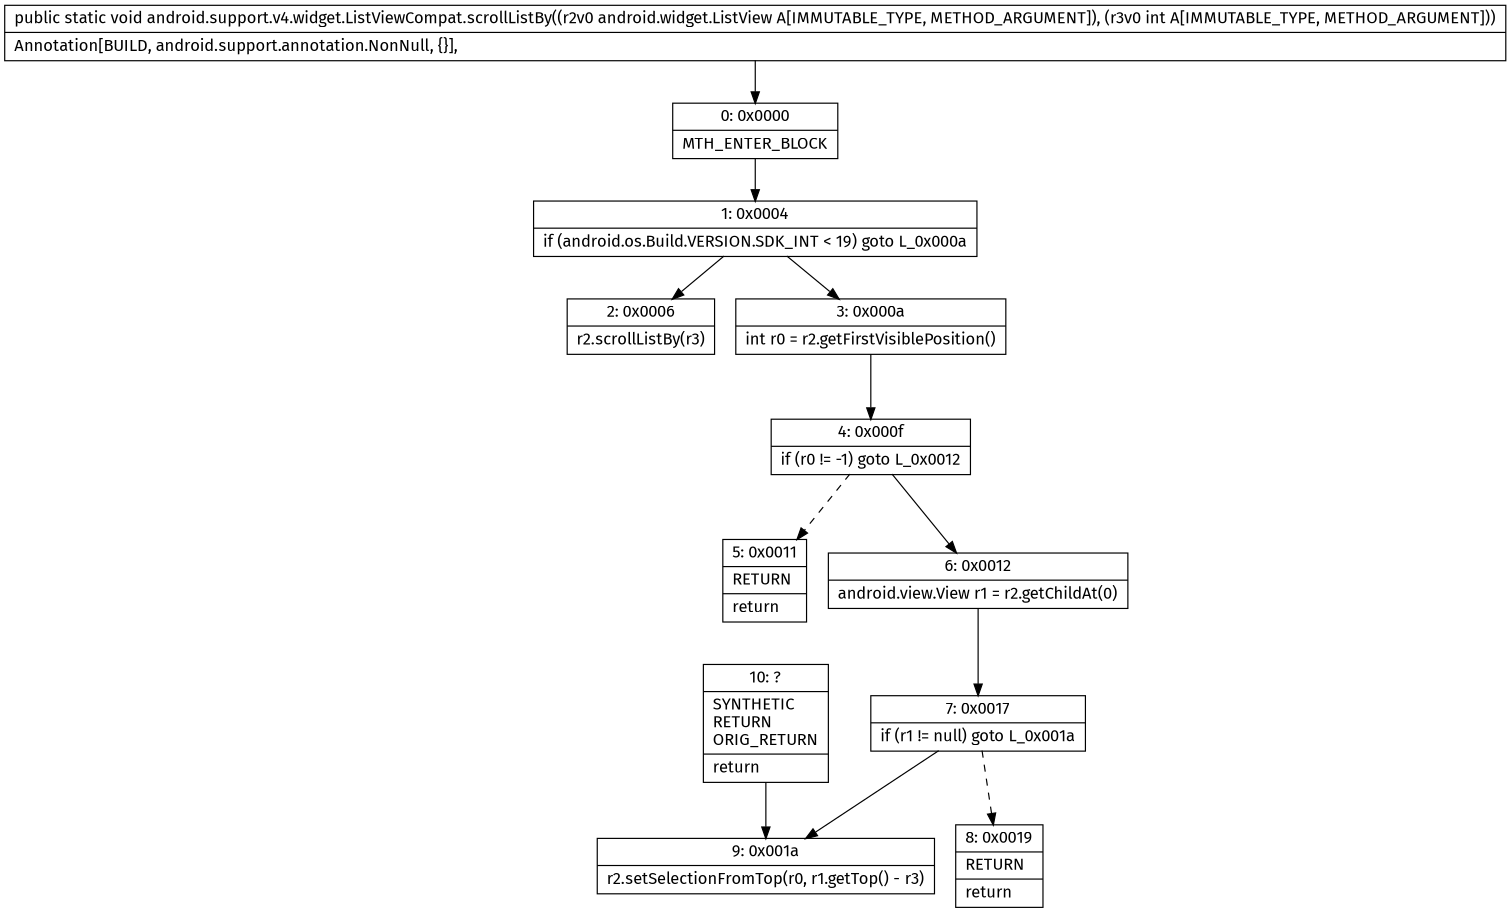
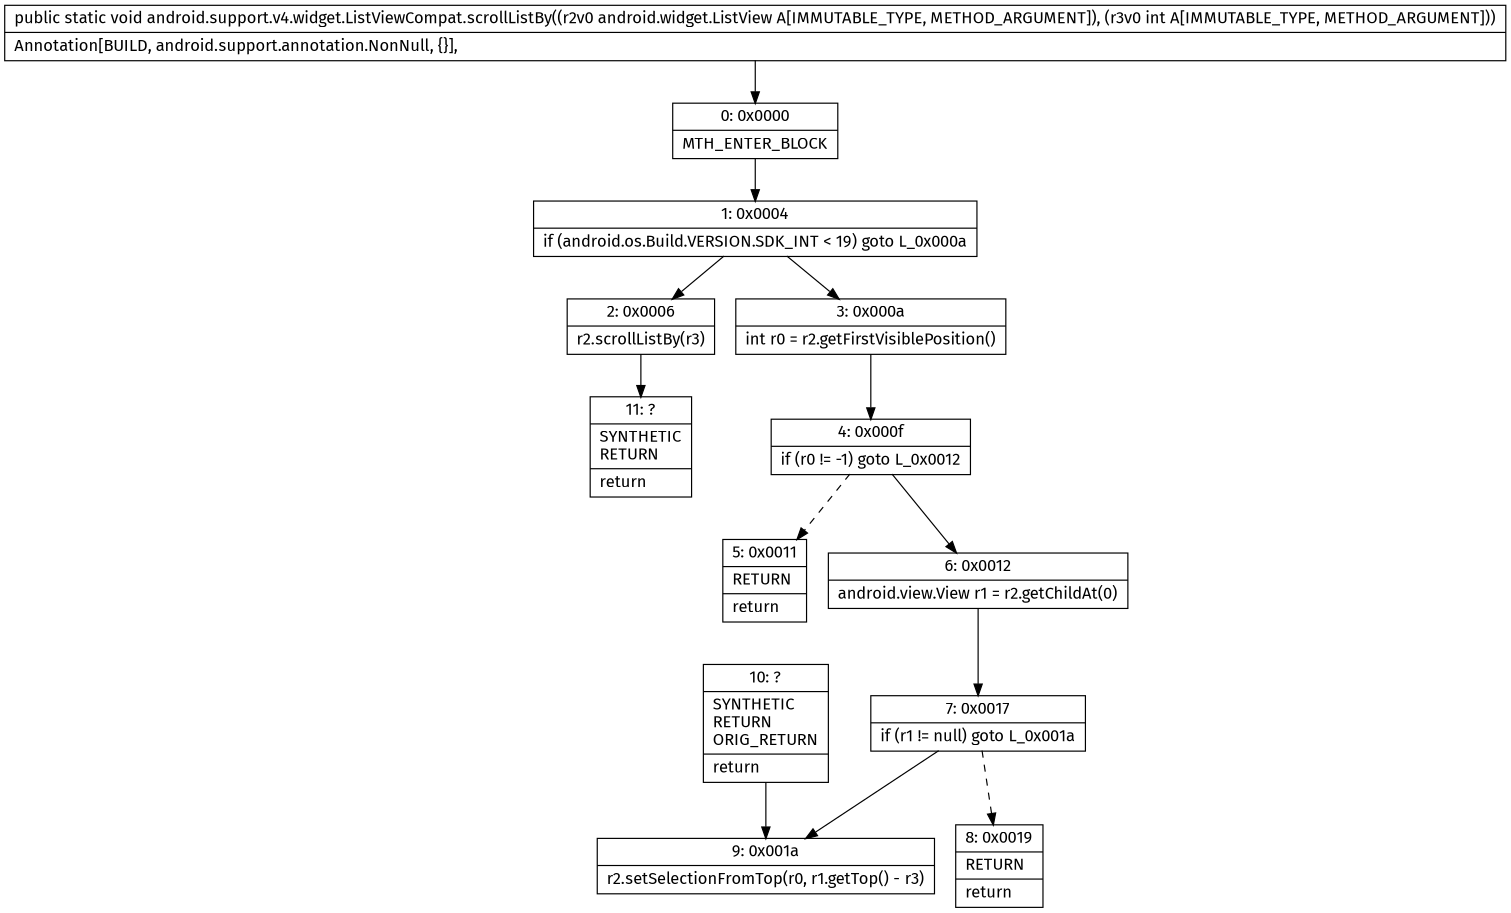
node "11: ?": added
